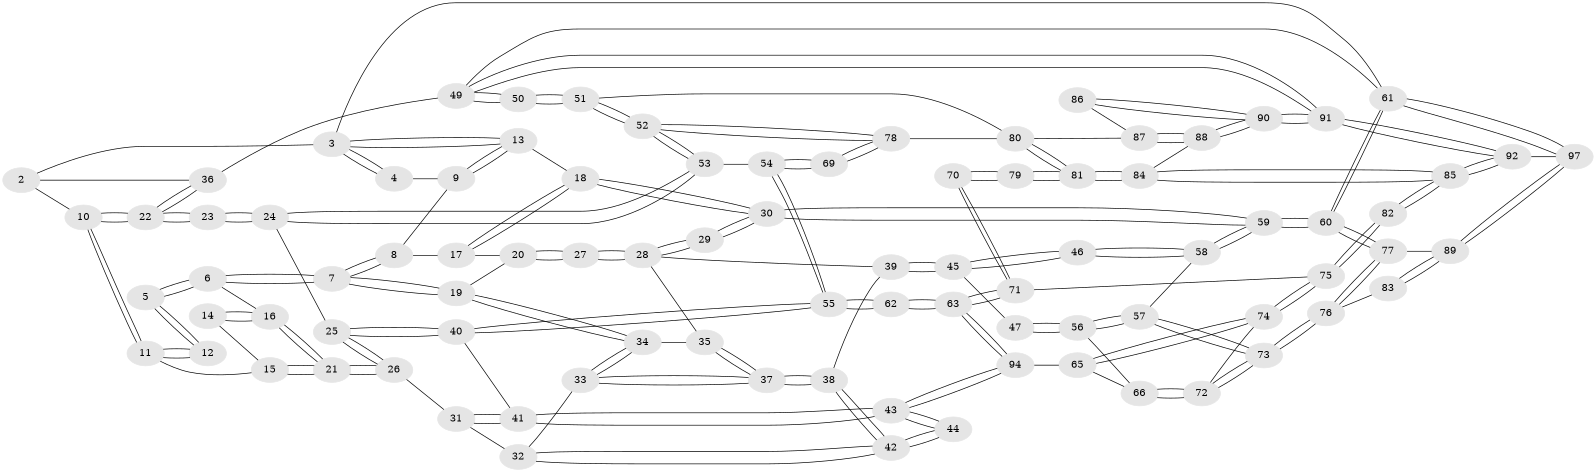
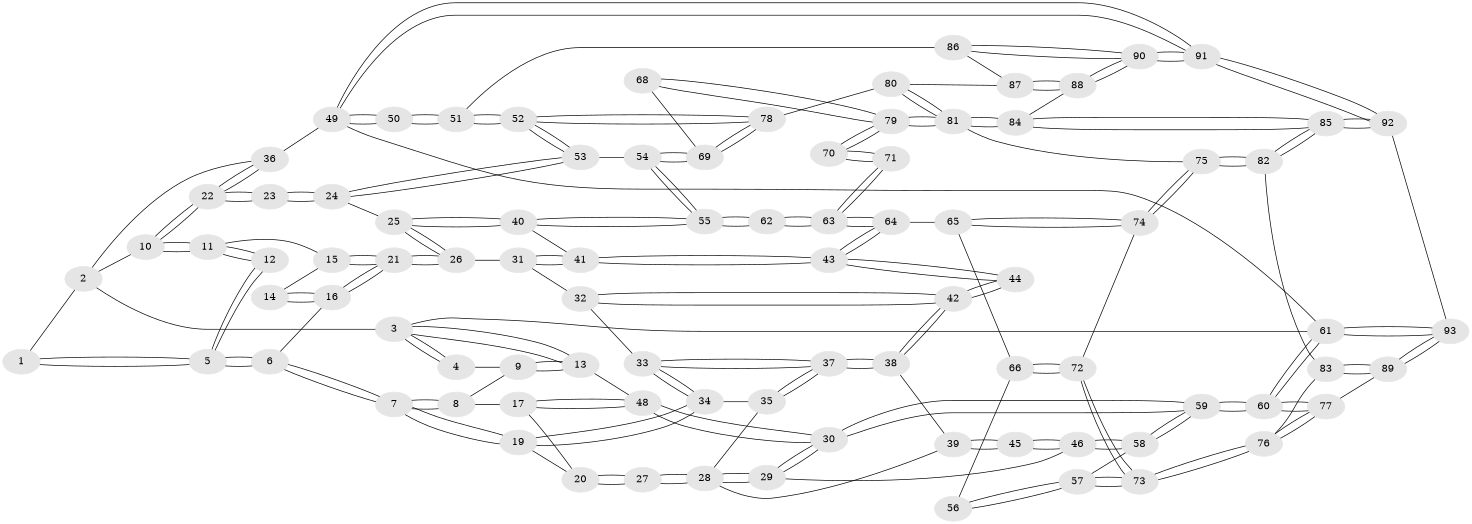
node "68": added
edge "51" -- "80": now "51" -- "86"
node "97": label "97" -> "93"
node "18": label "18" -> "48"
edge "82" -- "83": added
edge "75" -- "71": now "75" -- "81"
node "47": removed
node "1": added
node "94": label "94" -> "64"
edge "46" -- "29": added
